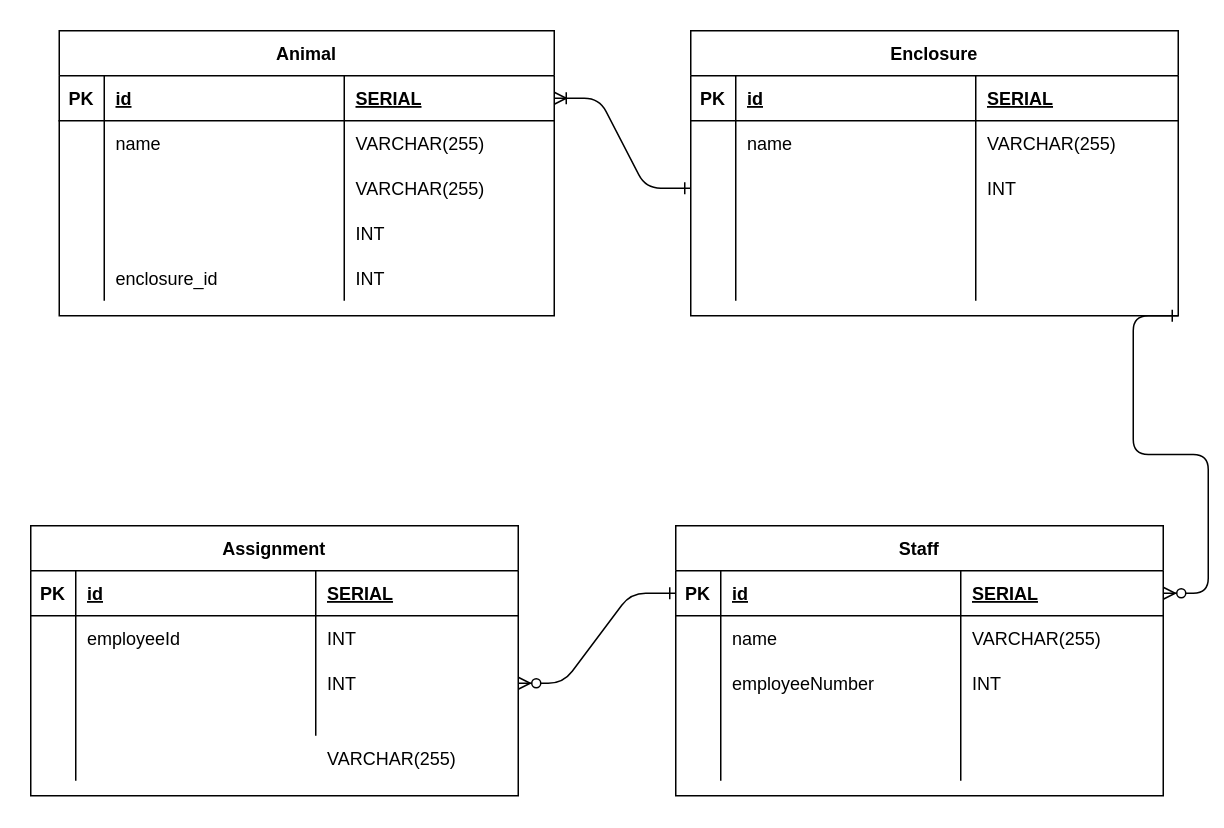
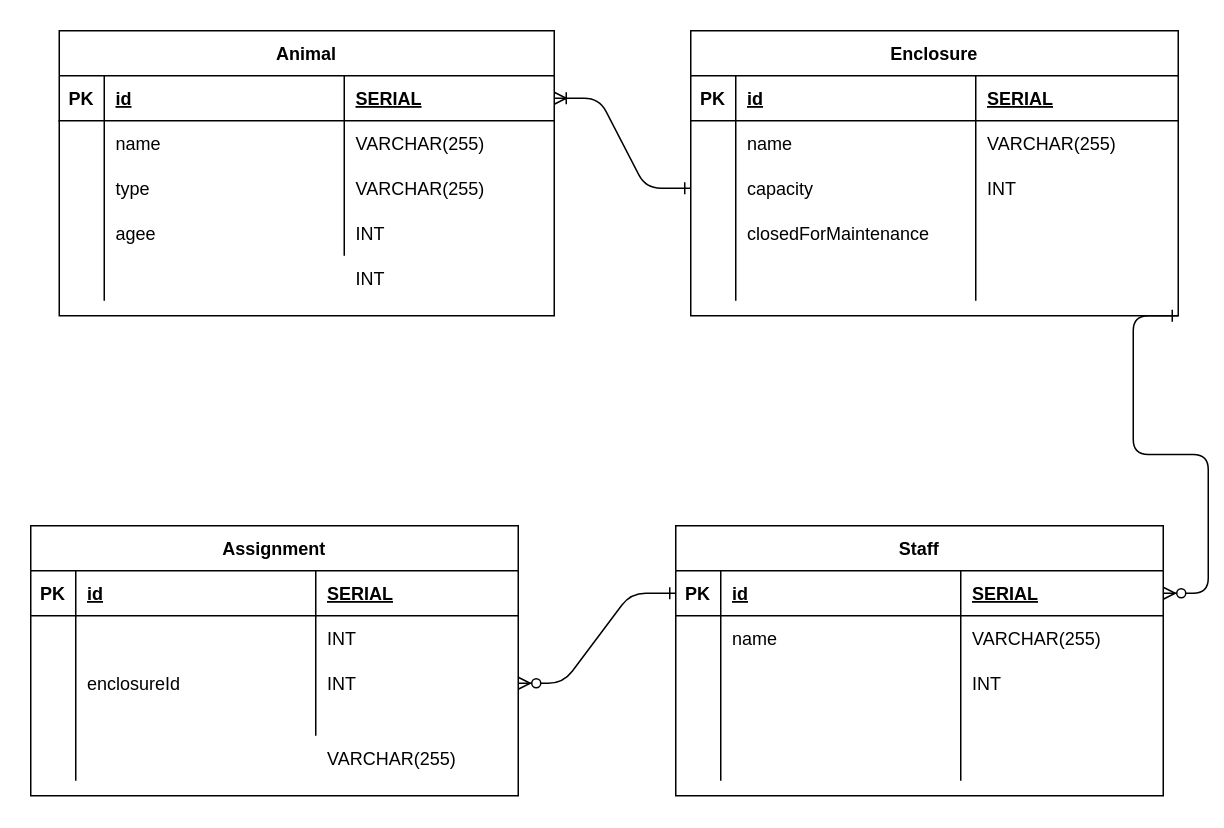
node "type": added
node "capacity": added
node "agee": added
node "closedForMaintenance": added
node "enclosure_id": removed
node "employeeId": removed
node "enclosureId": added
node "employeeNumber": removed
